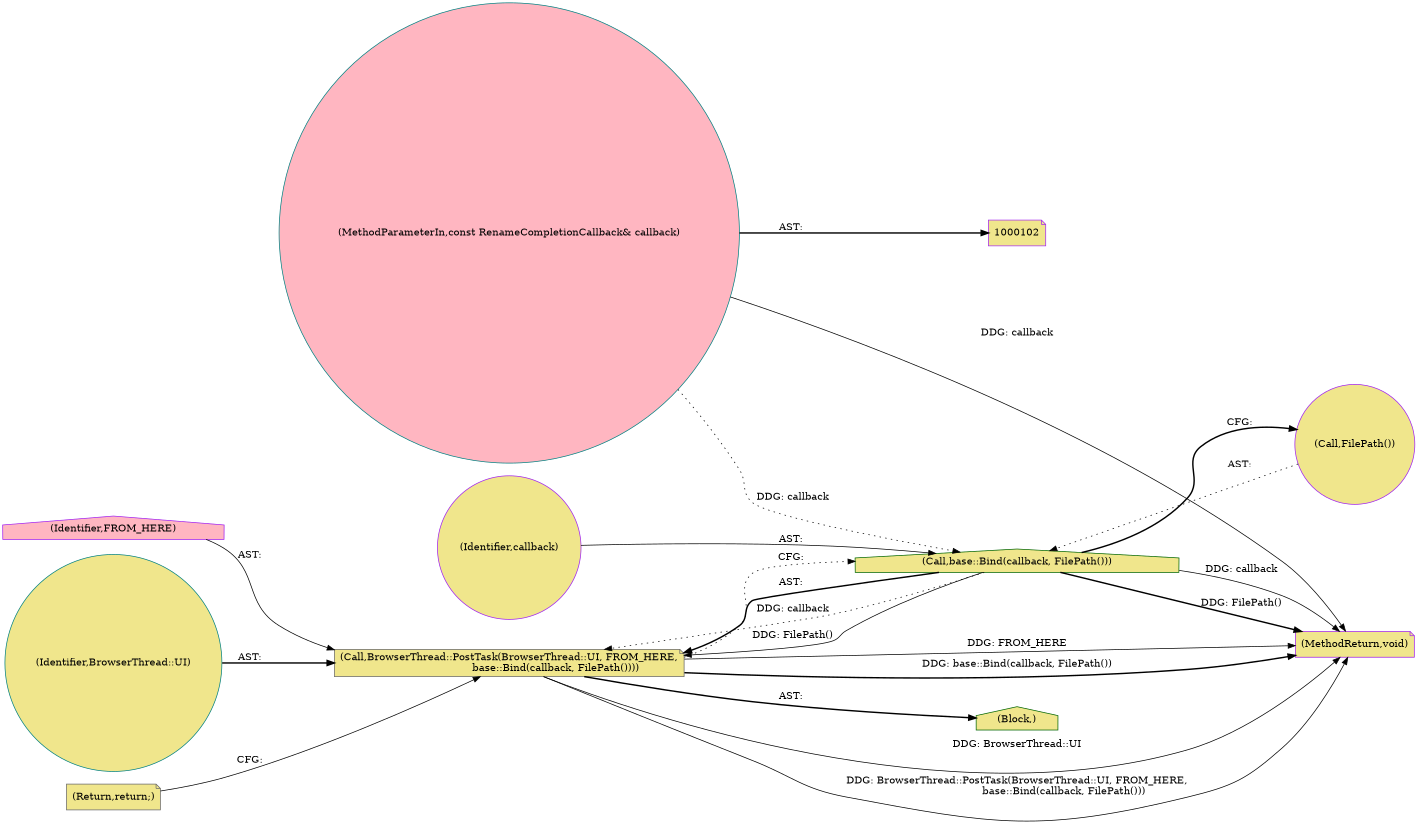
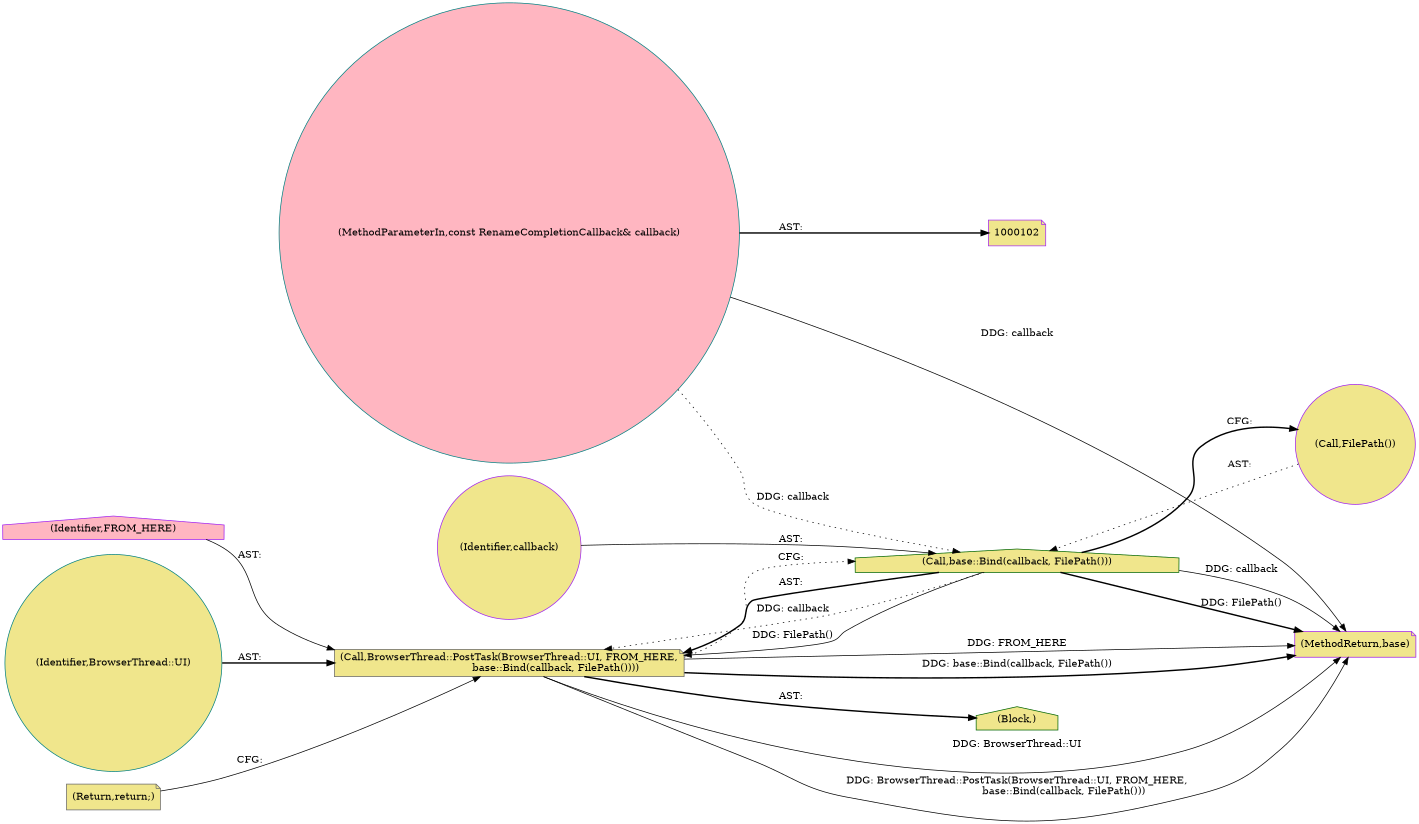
node "(MethodReturn,void)": label "(MethodReturn,void)" -> "(MethodReturn,base)"
